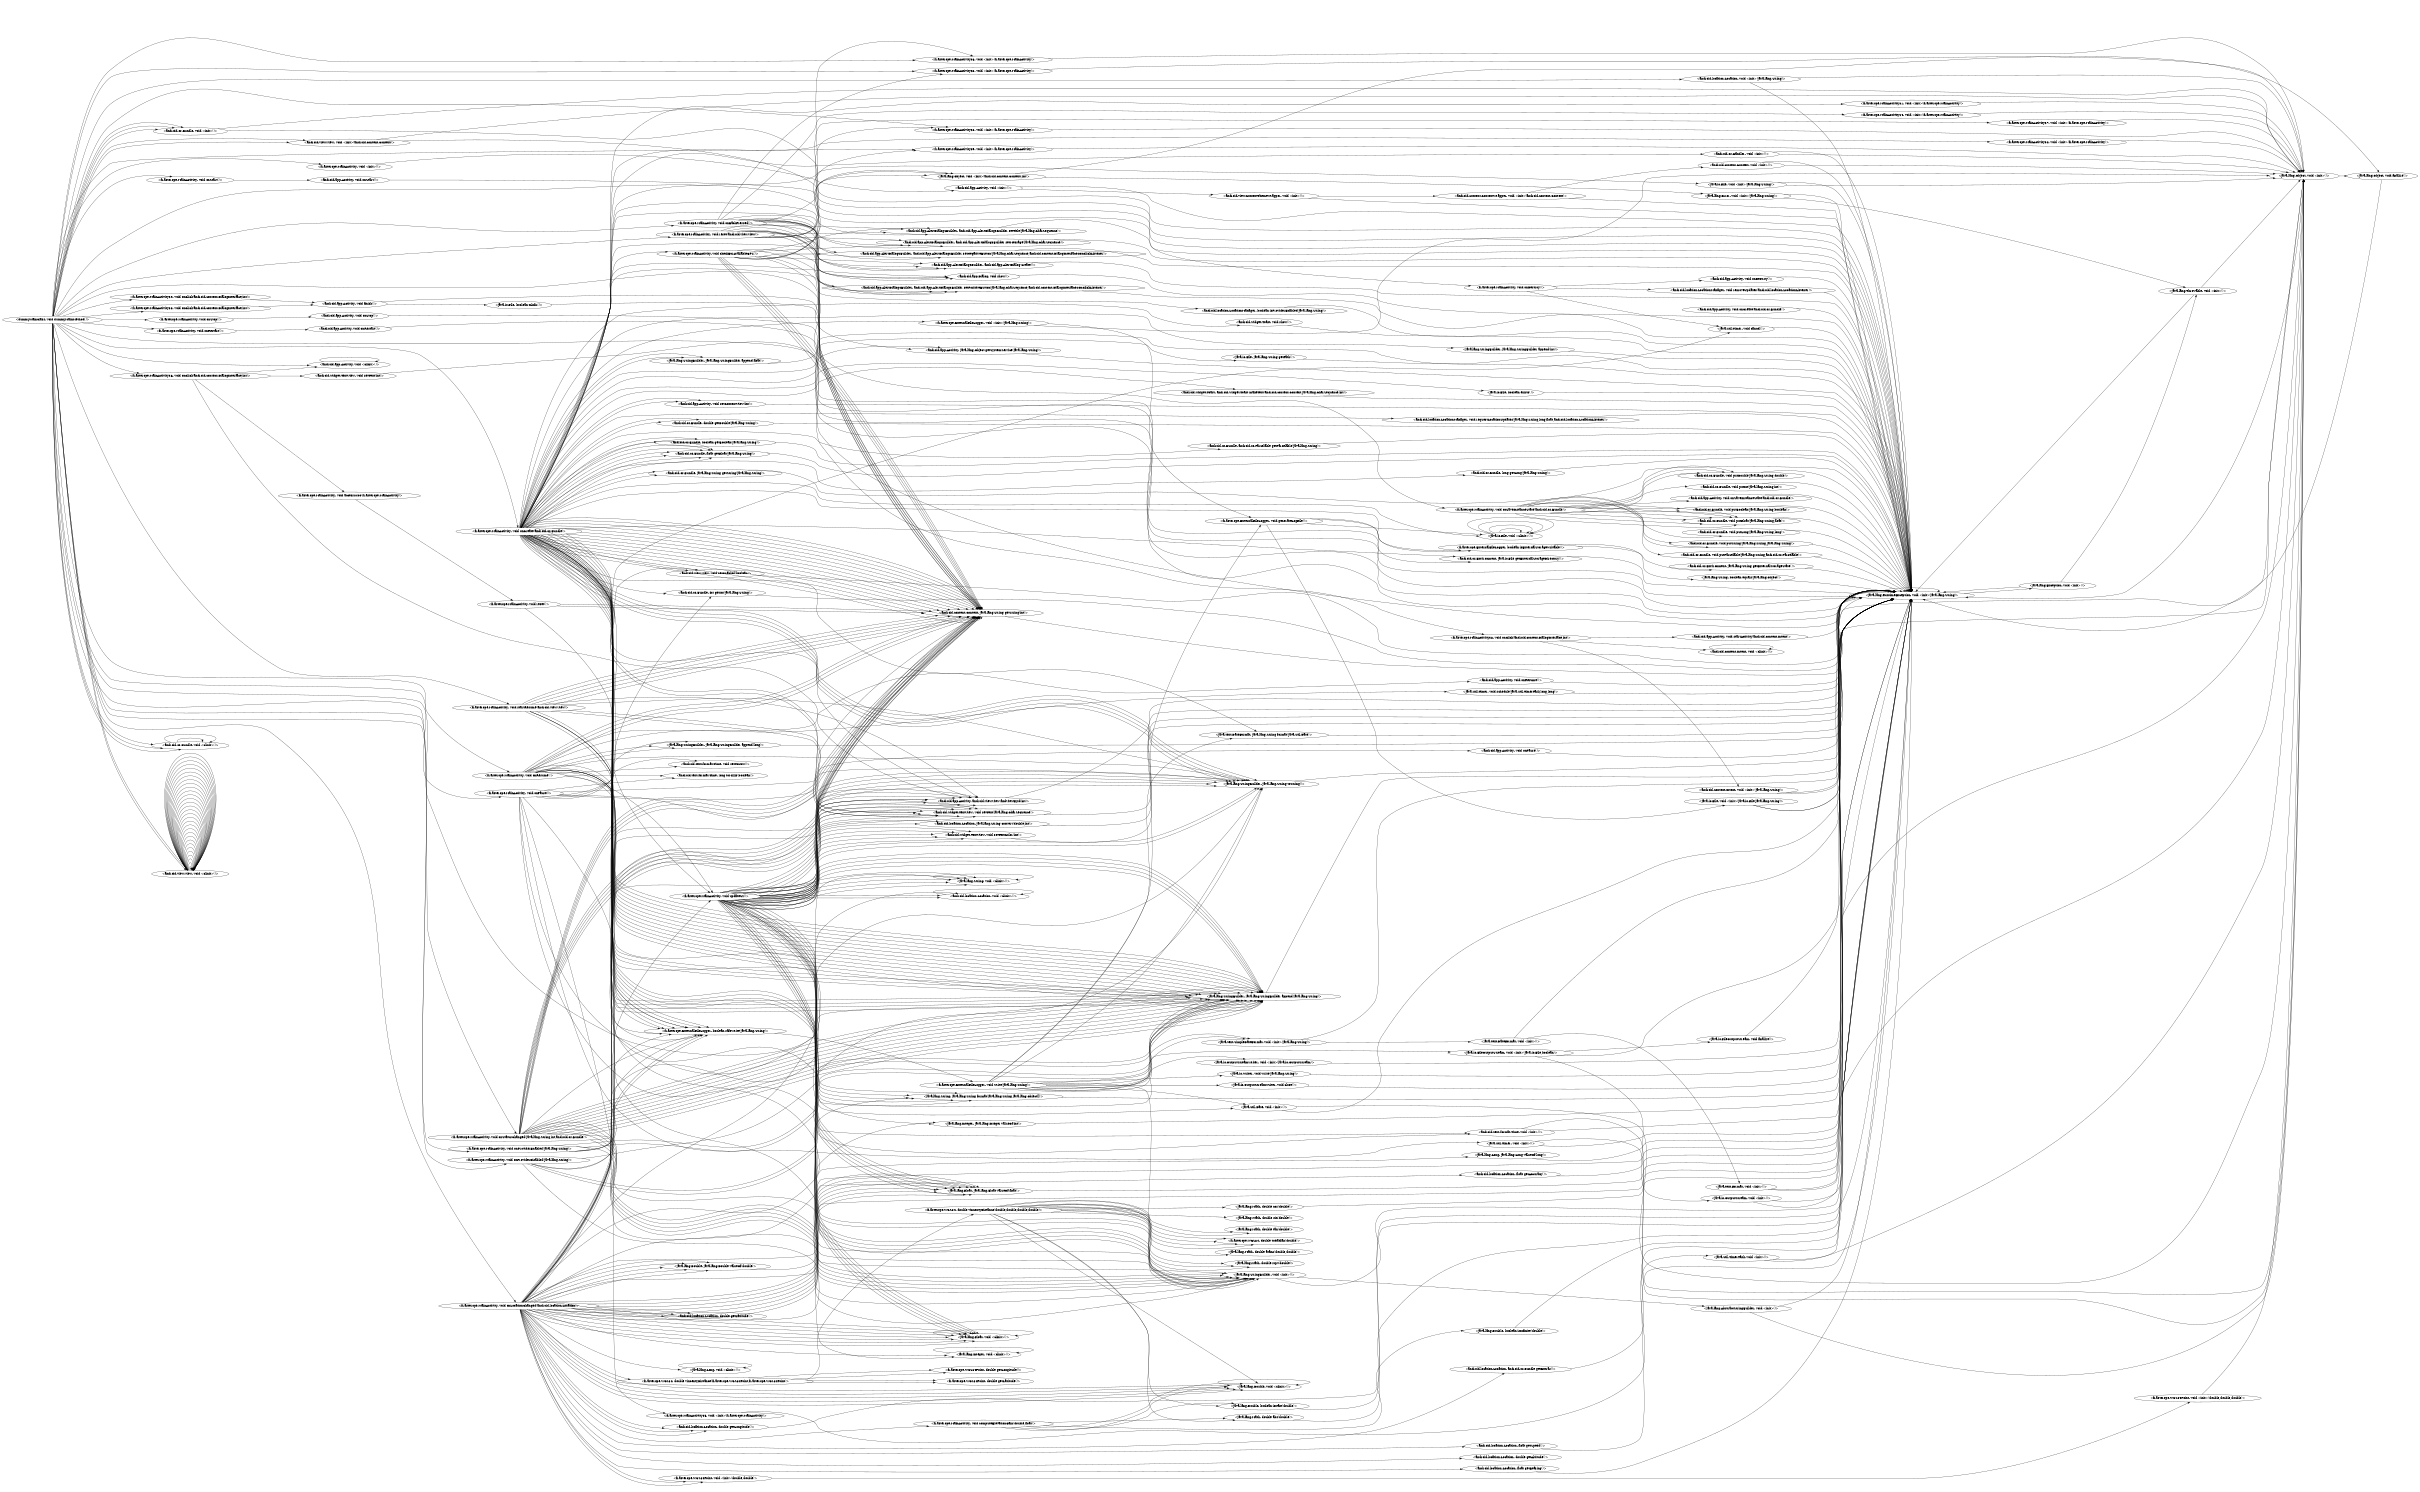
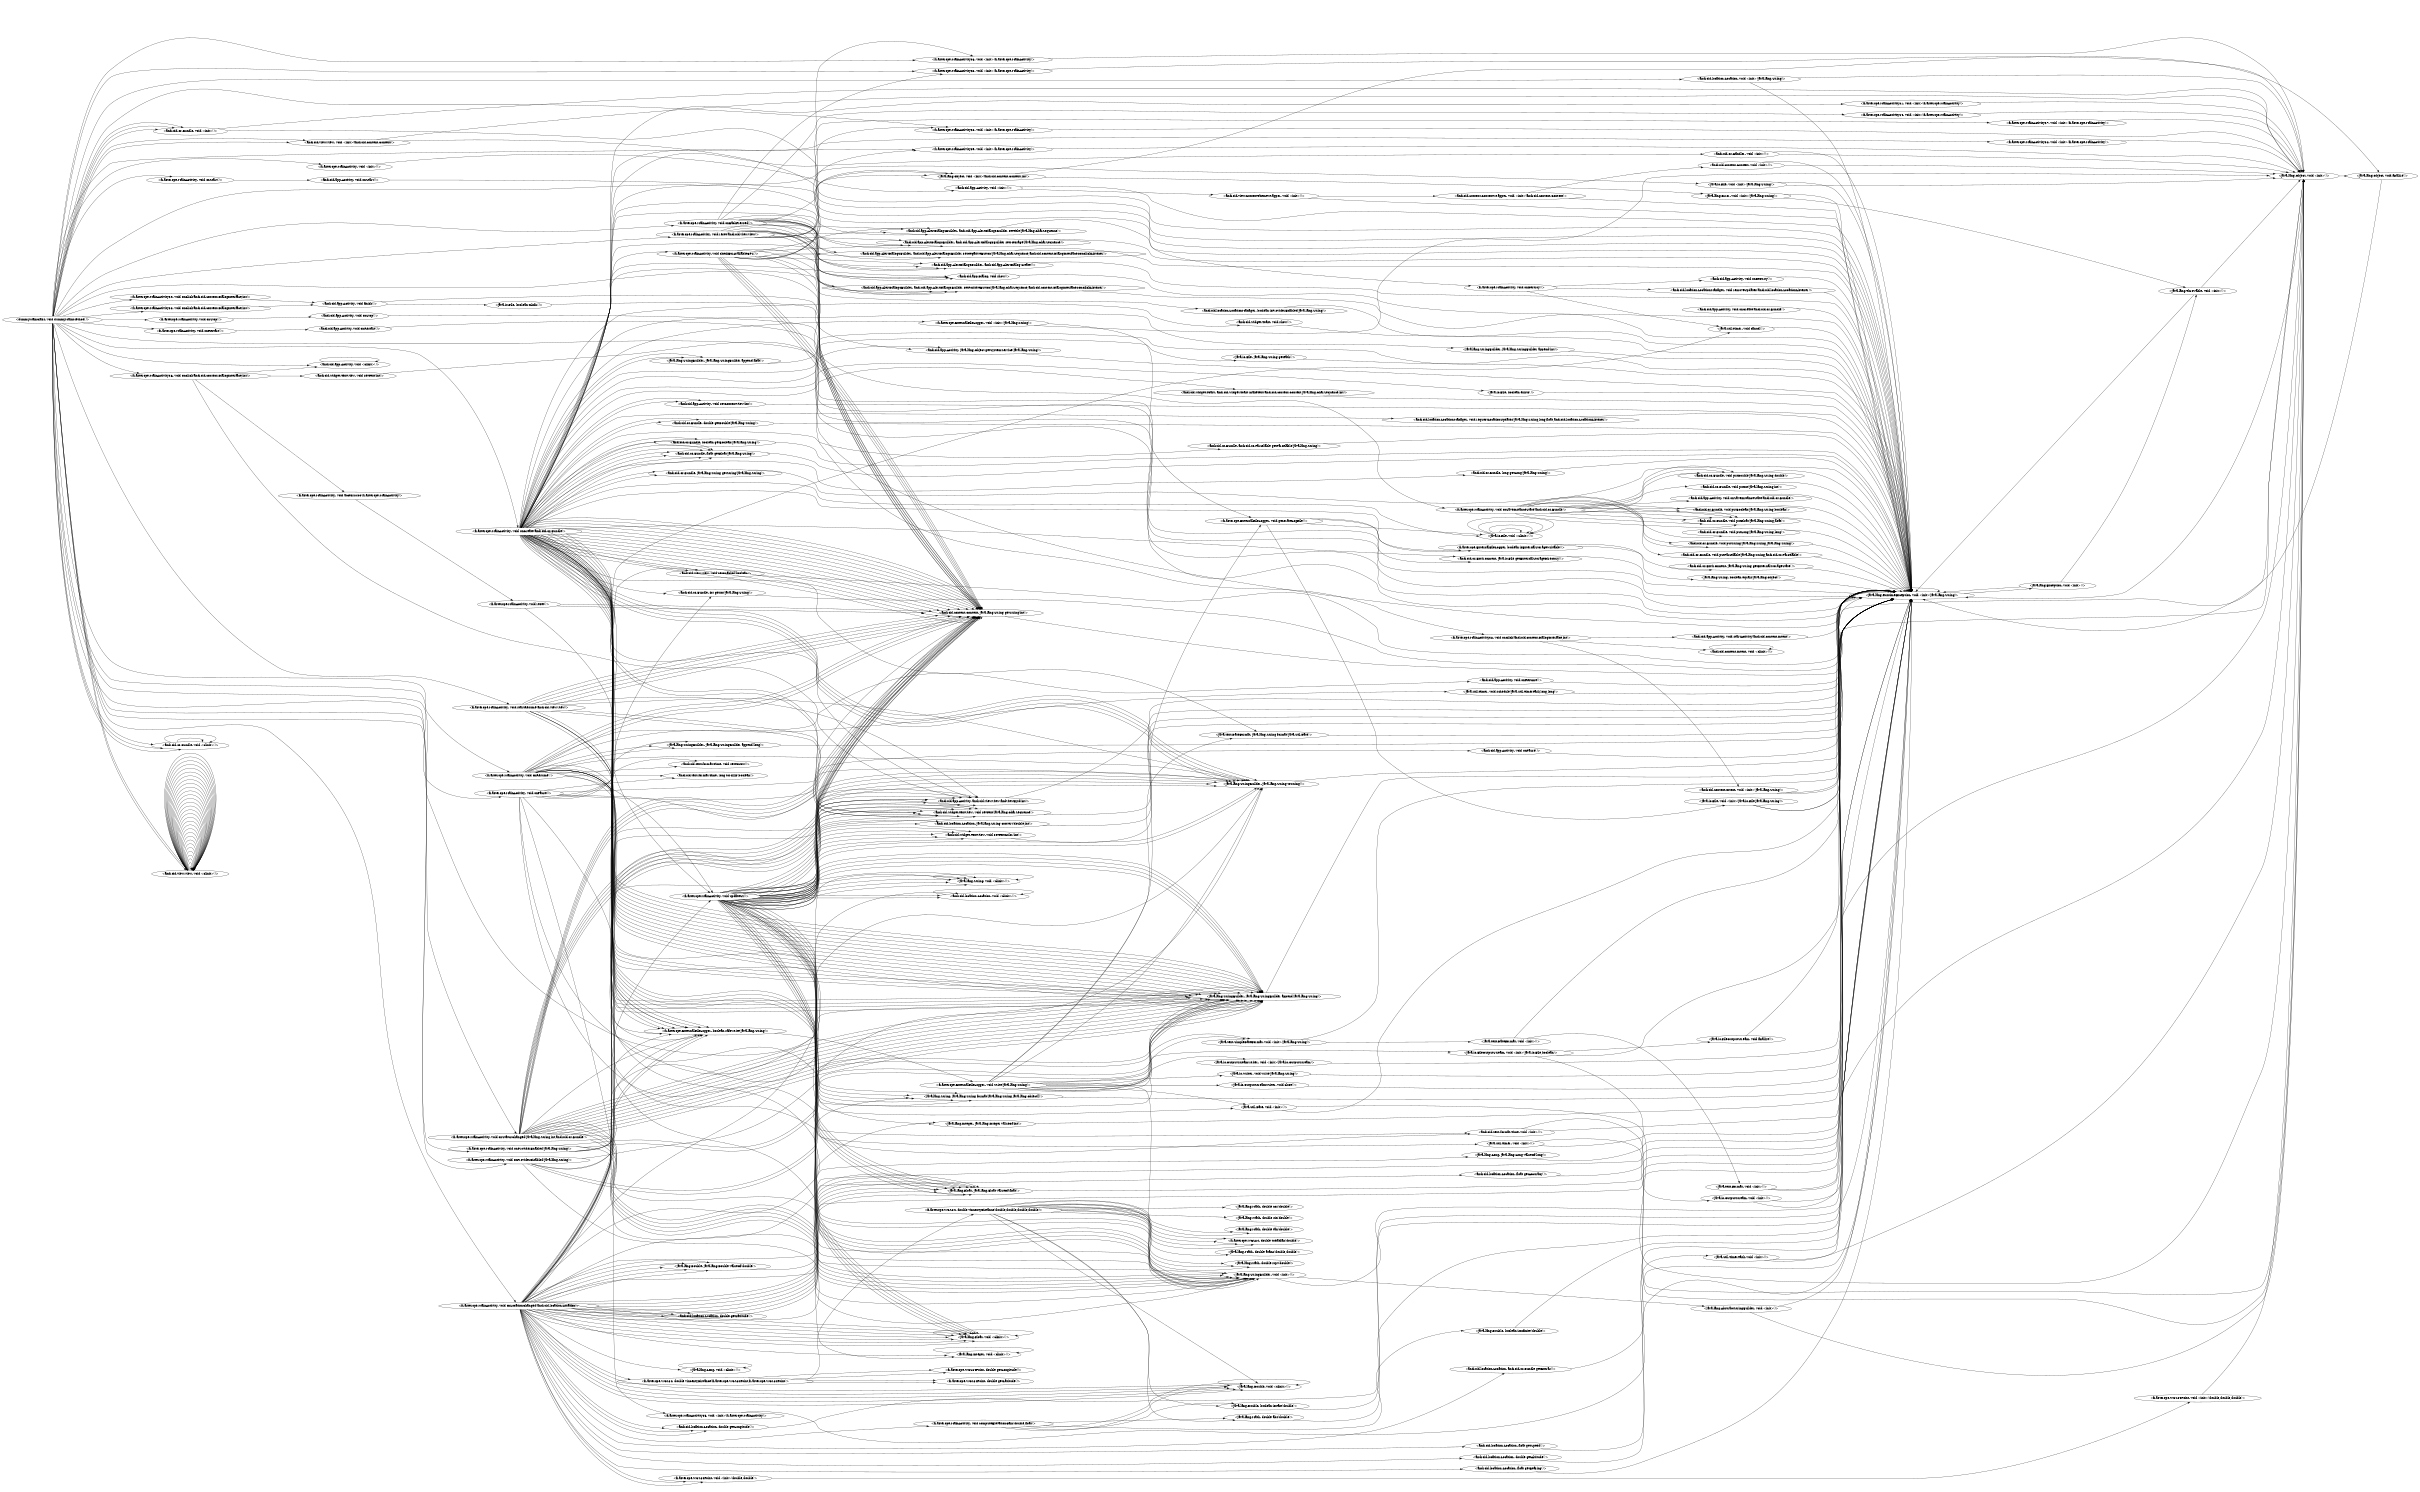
edge "<fr.asterope.MainActivity: void onPause()>" -> "<java.util.Timer: void <init>()>": now "<fr.asterope.MainActivity: void onResume()>" -> "<java.util.Timer: void <init>()>"
edge "<java.lang.Math: double cos(double)>" -> "<java.lang.RuntimeException: void <init>(java.lang.String)>": now "<android.location.Location: double getAltitude()>" -> "<java.lang.RuntimeException: void <init>(java.lang.String)>"
